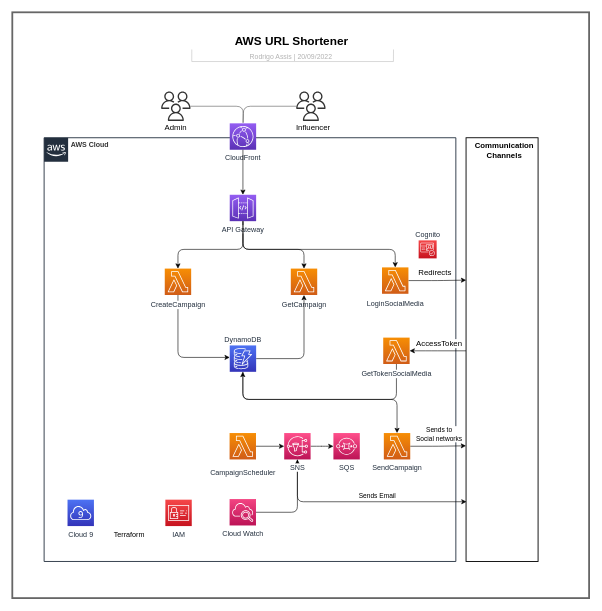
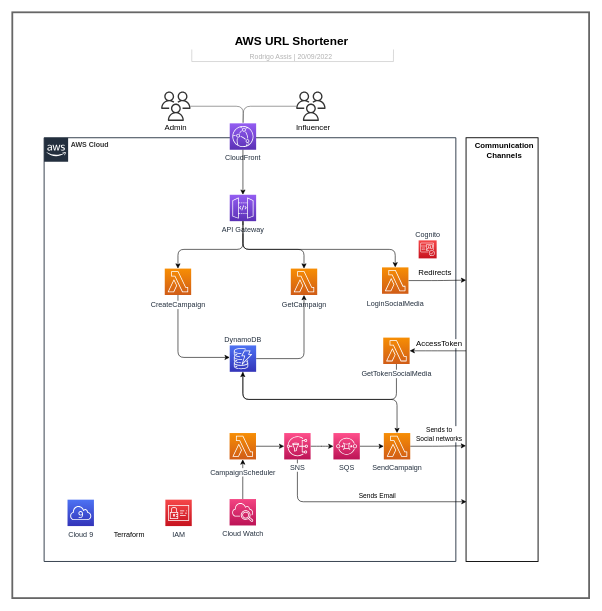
edge "SQS" -> "SendCampaign": added
edge "Cloud Watch" -> "SNS": now "Cloud Watch" -> "CampaignScheduler"
